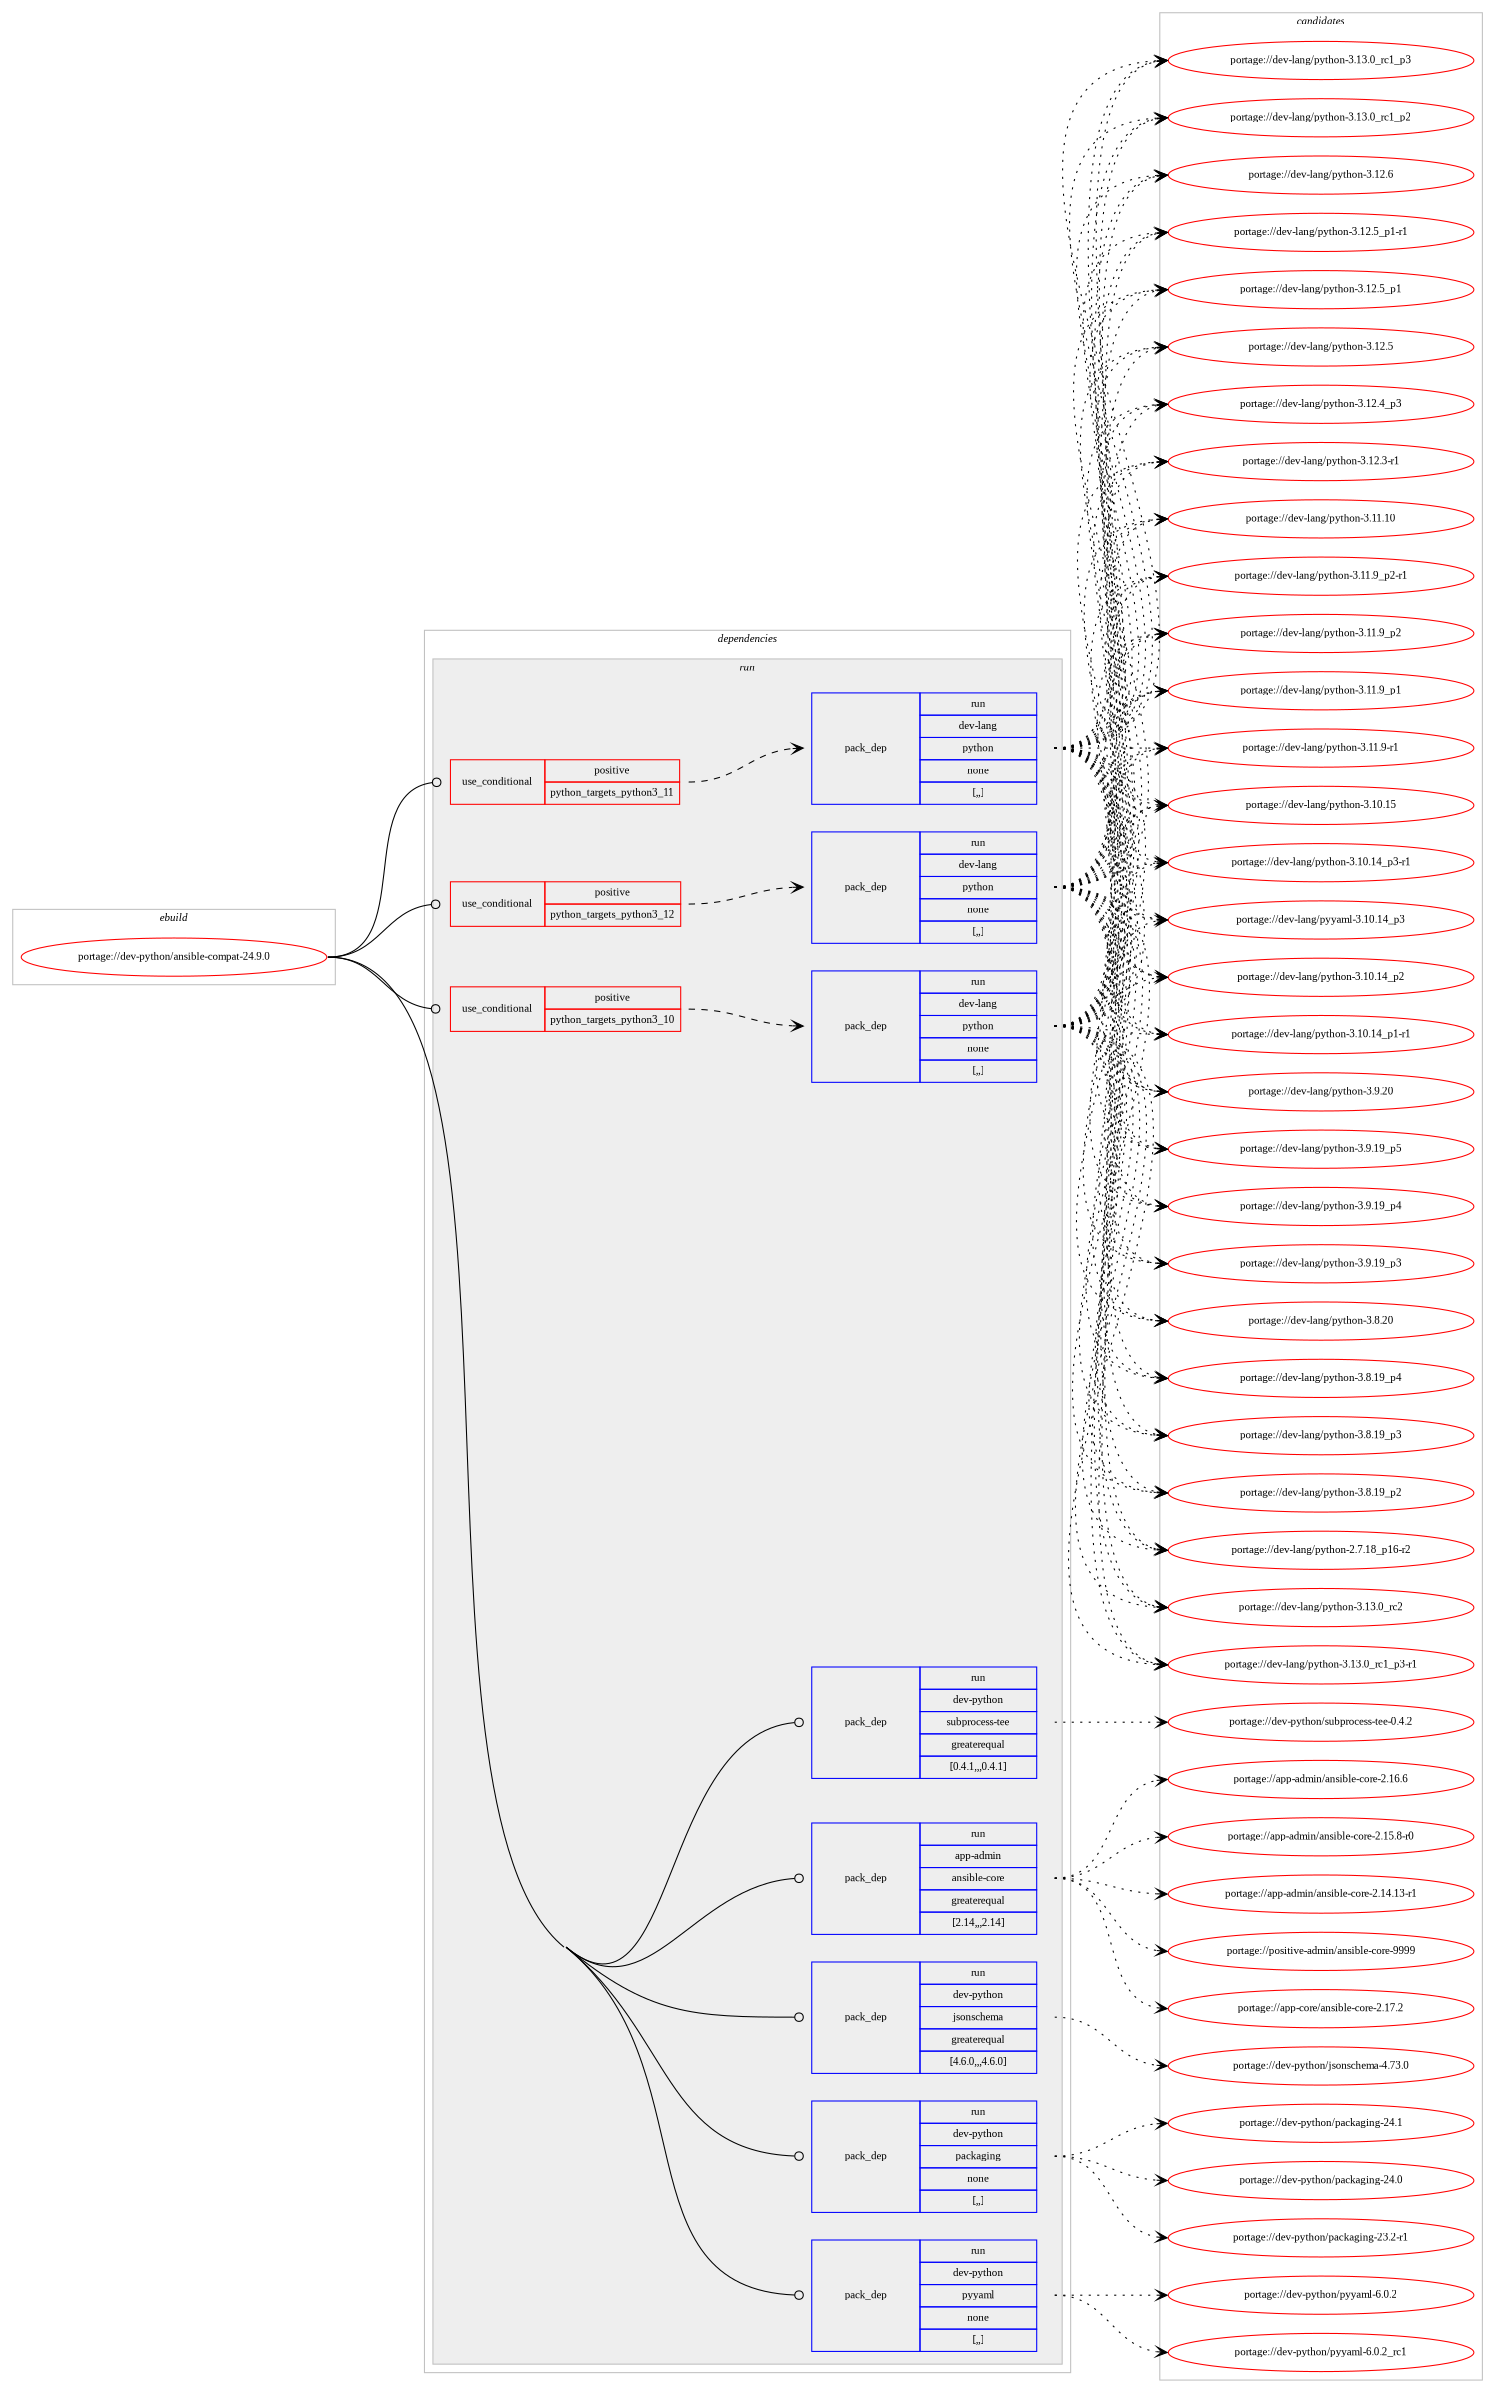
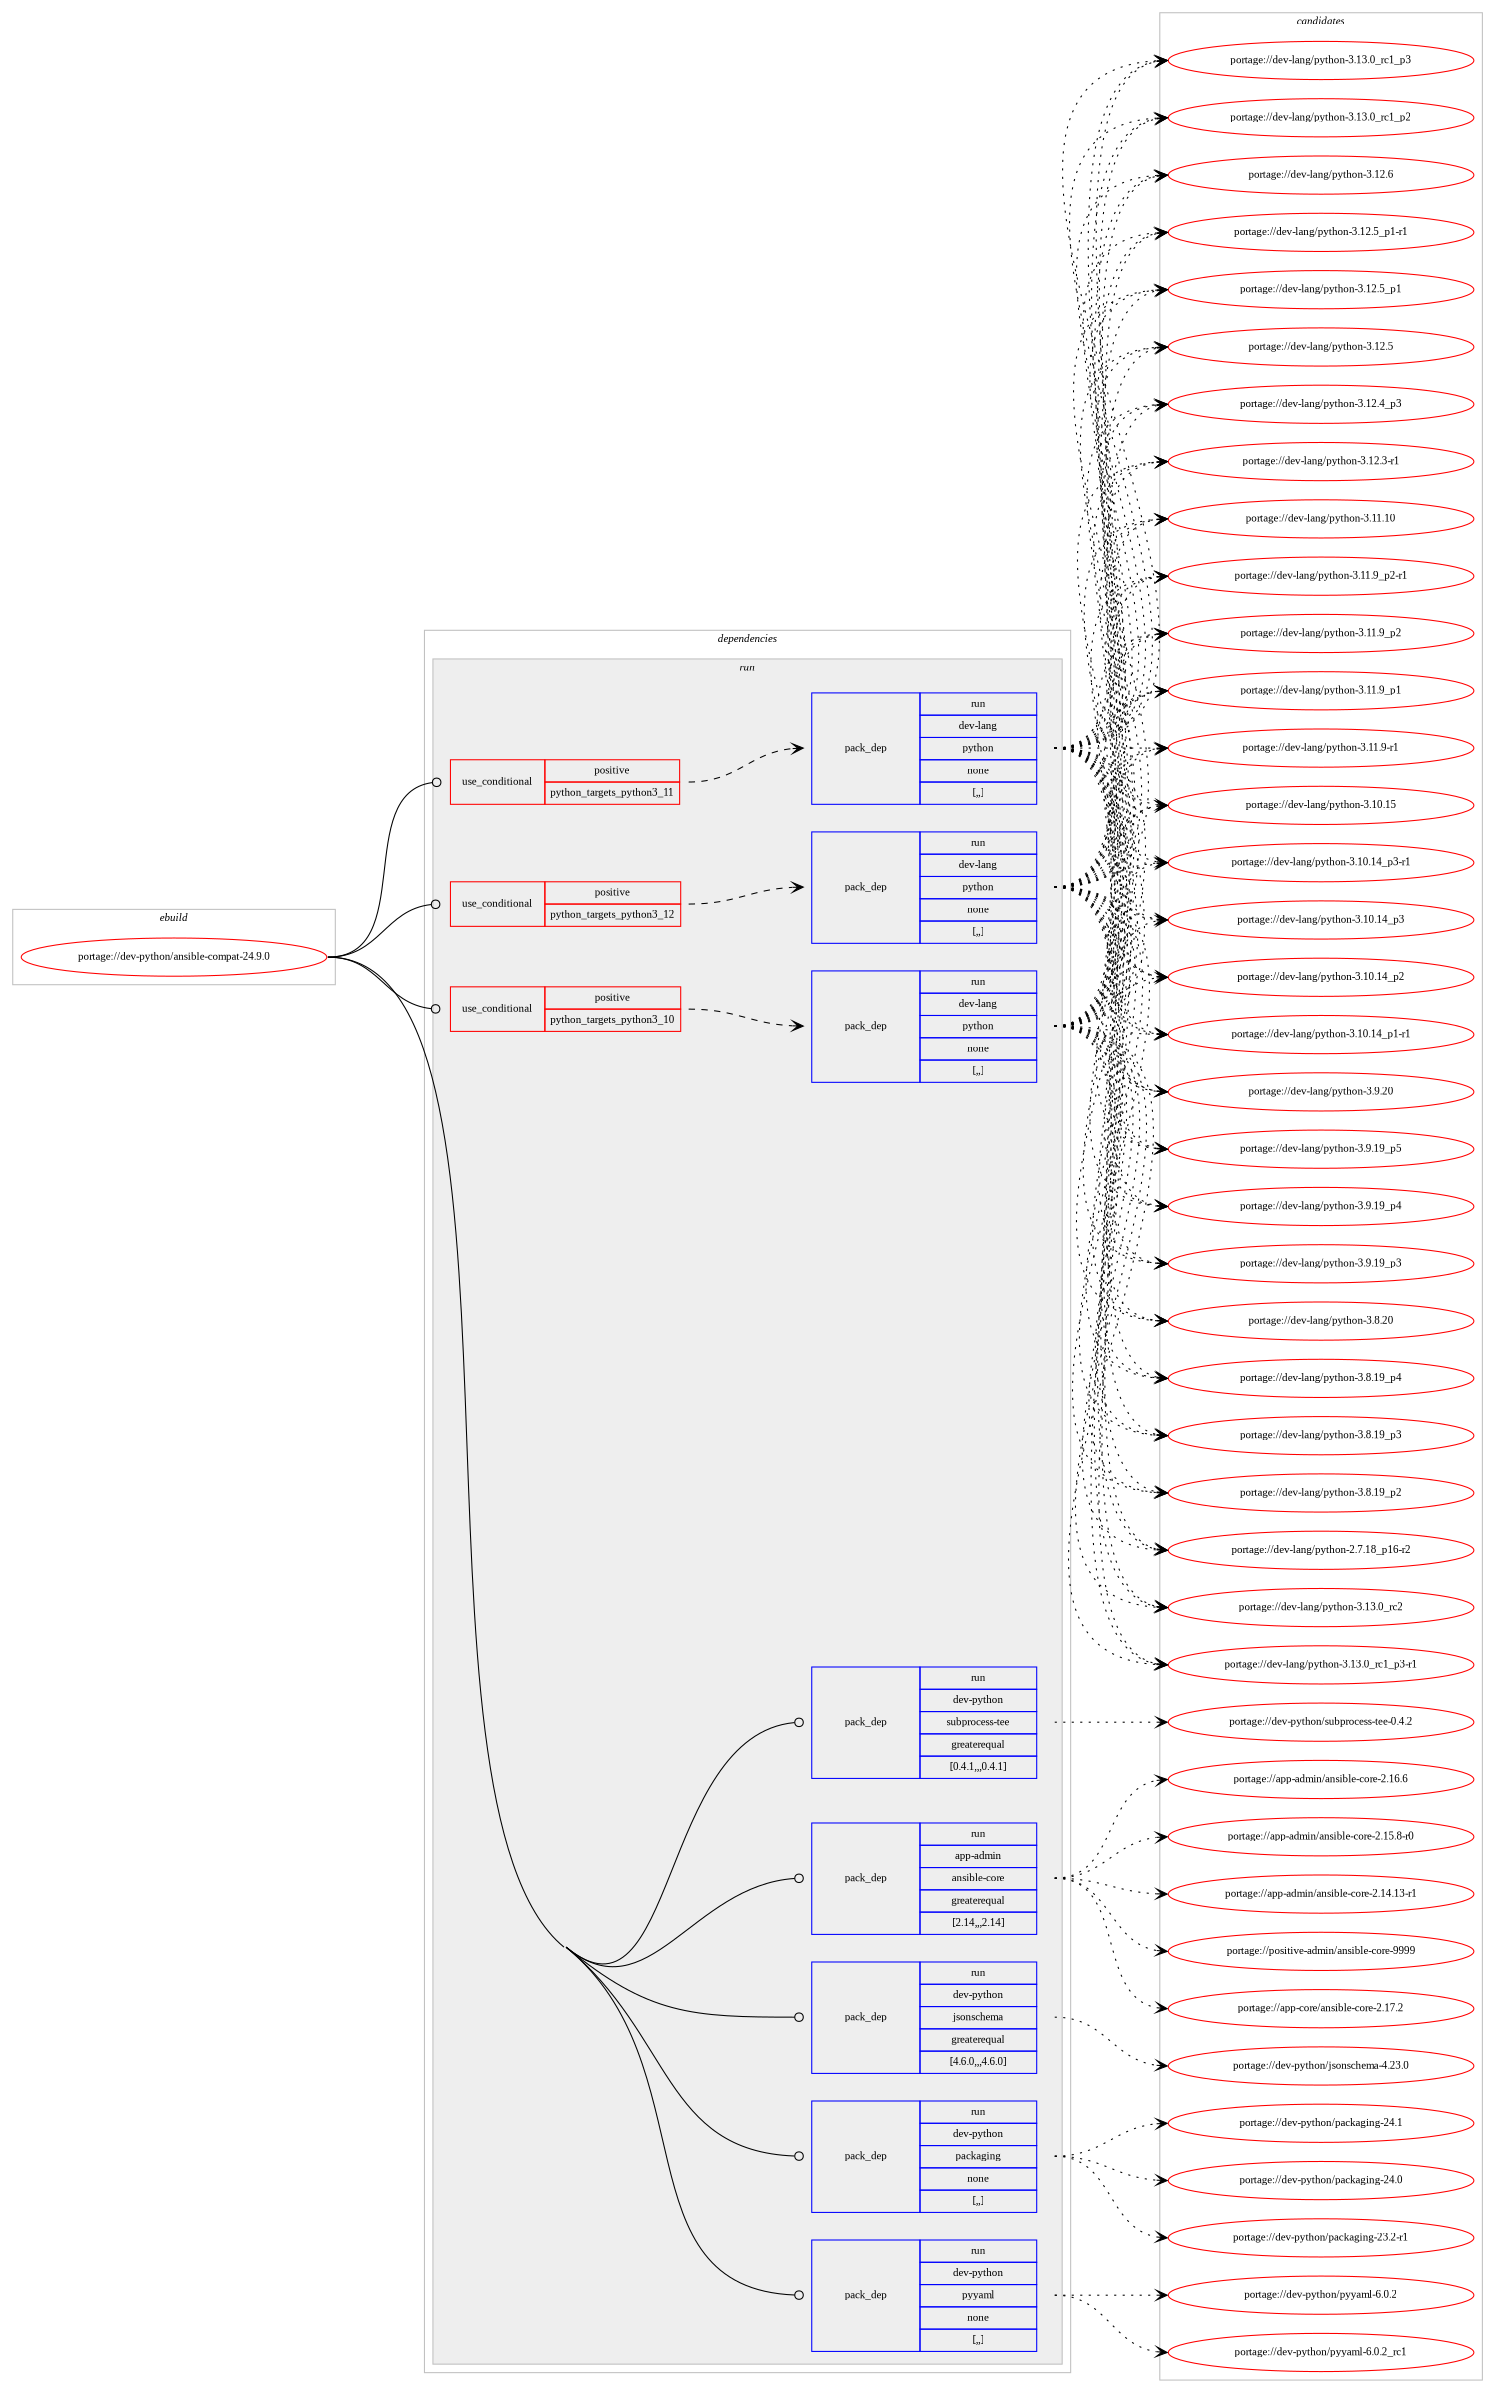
node "portage://dev-lang/pyyaml-3.10.14_p3": label "portage://dev-lang/pyyaml-3.10.14_p3" -> "portage://dev-lang/python-3.10.14_p3"
node "portage://dev-python/jsonschema-4.73.0": label "portage://dev-python/jsonschema-4.73.0" -> "portage://dev-python/jsonschema-4.23.0"
